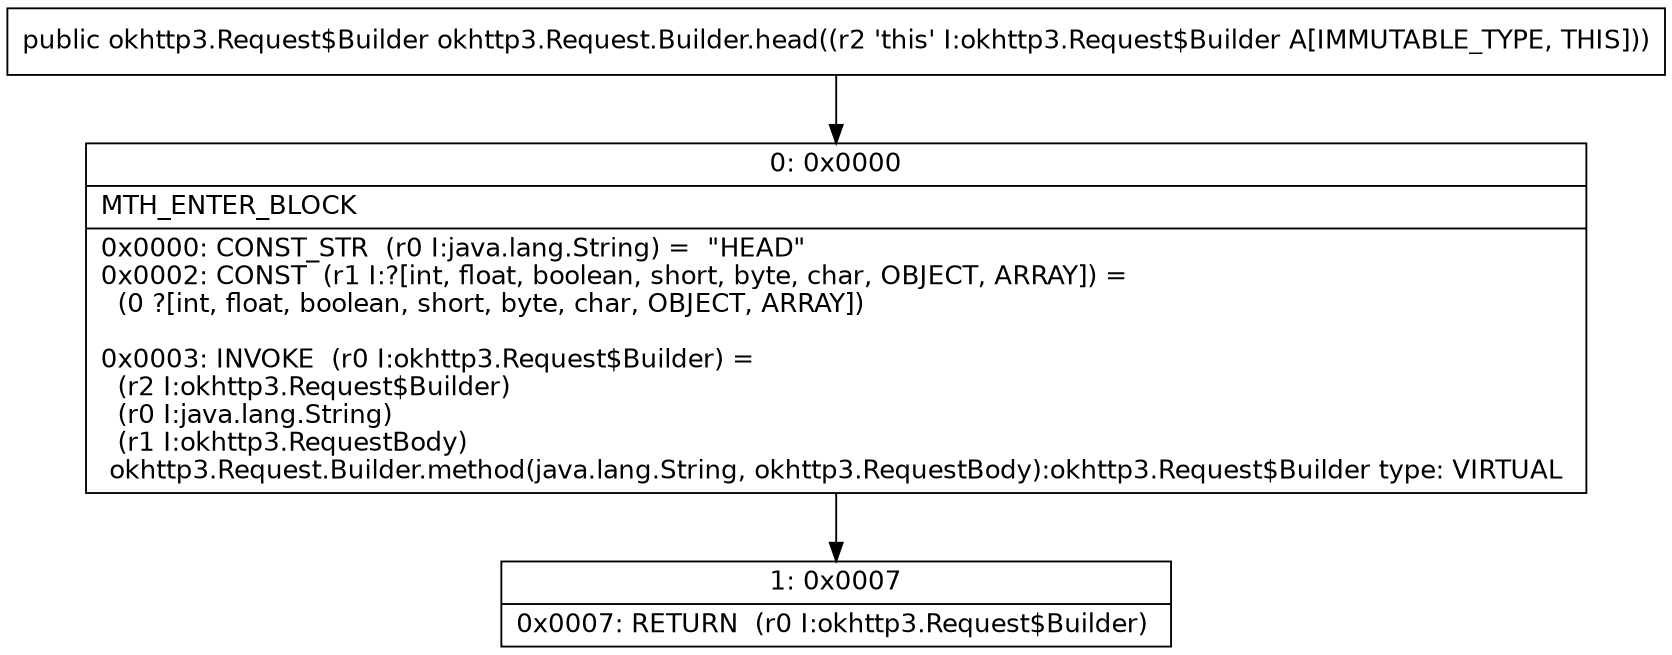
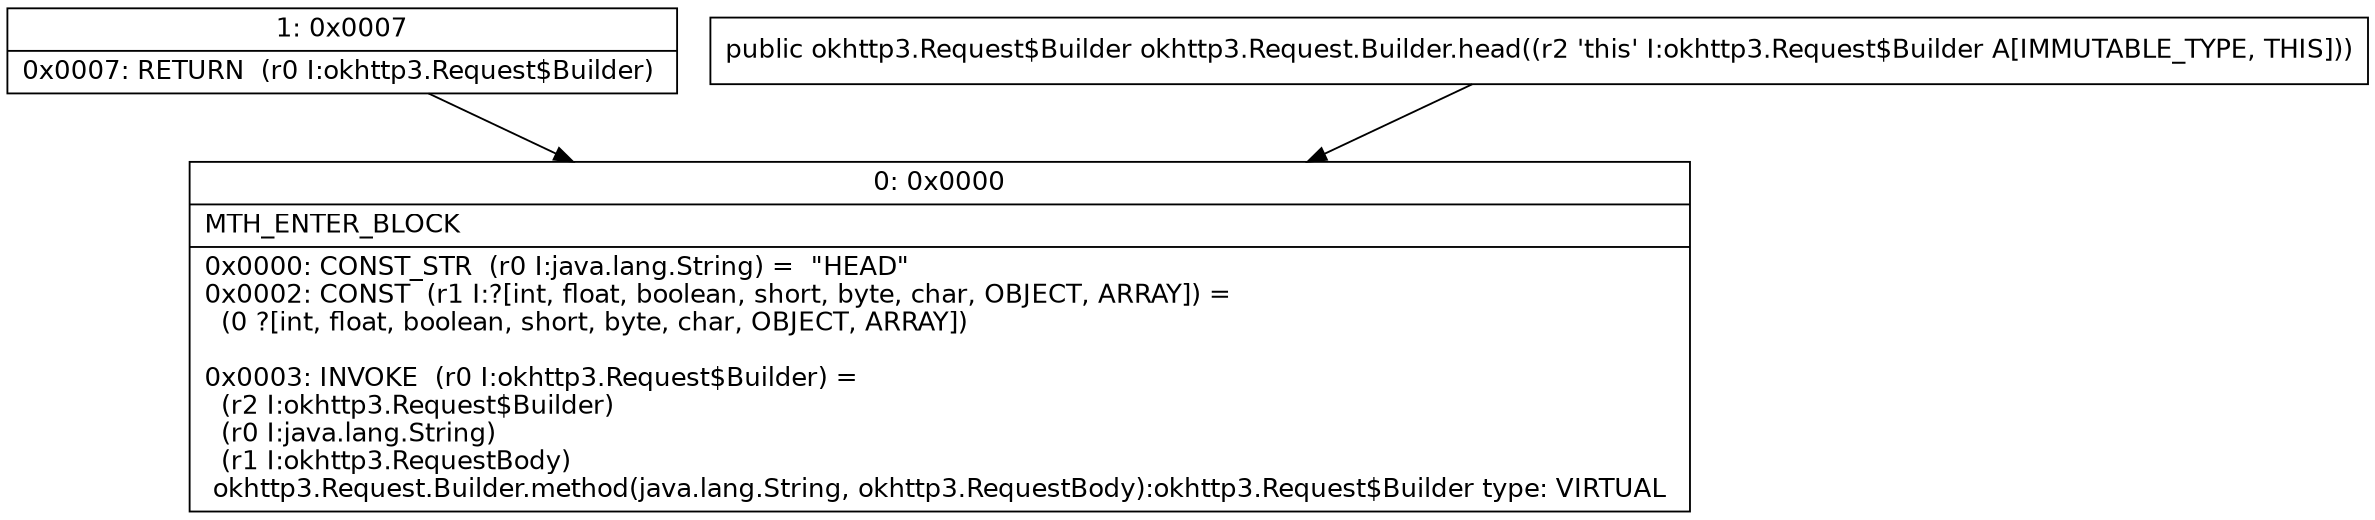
edge "0: 0x0000" -> "1: 0x0007": reversed
